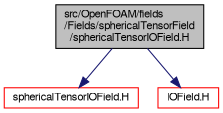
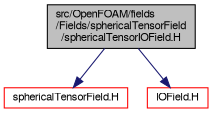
node "sphericalTensorIOField.H": label "sphericalTensorIOField.H" -> "sphericalTensorField.H"
